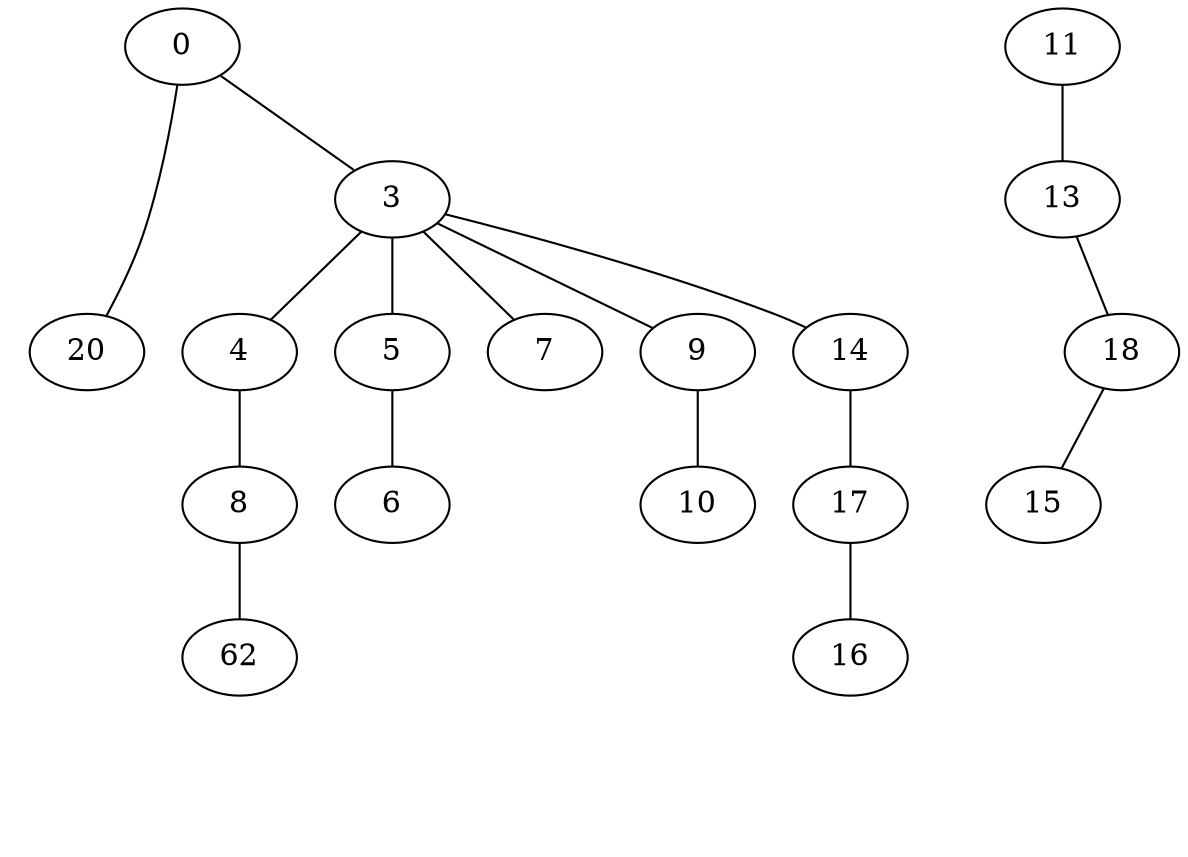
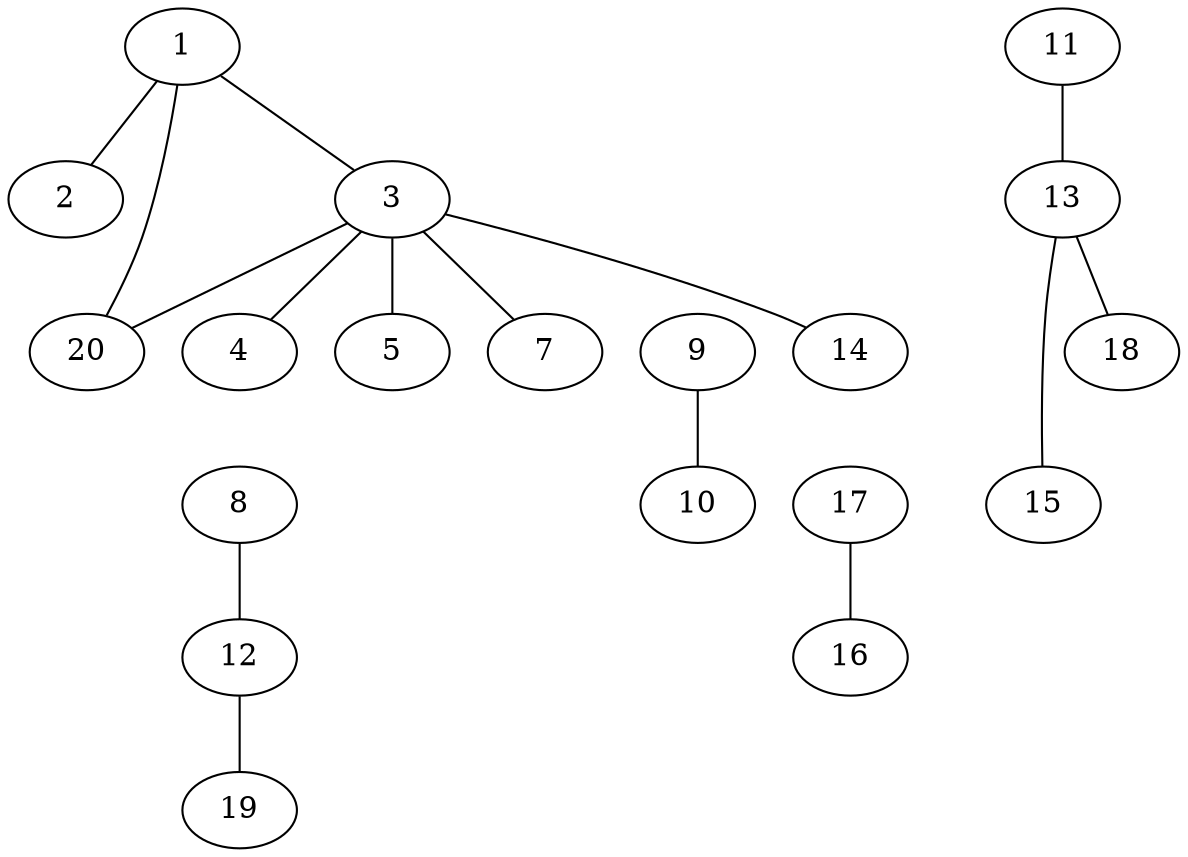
node "0": label "0" -> "1"
node "2": added
edge "3" -- "9": now "3" -- "20"
edge "18" -- "15": now "13" -- "15"
edge "4" -- "8": removed
edge "14" -- "17": removed
node "6": removed
node "62": label "62" -> "12"
node "19": added
